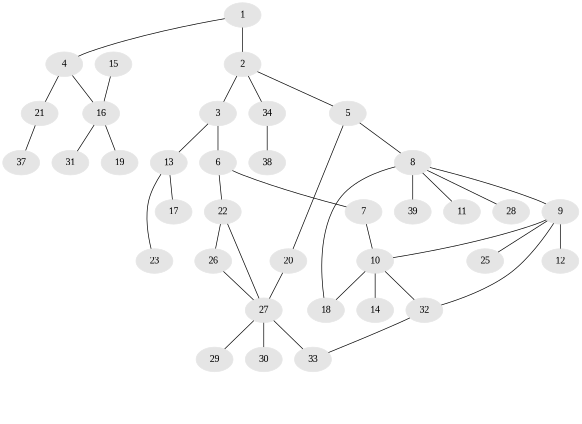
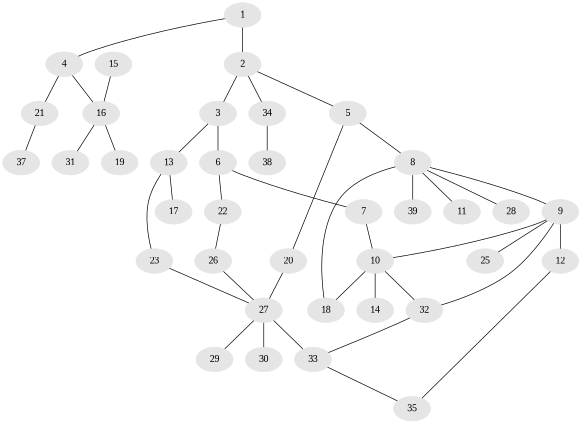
edge "22" -- "27": now "23" -- "27"
node "35": added
